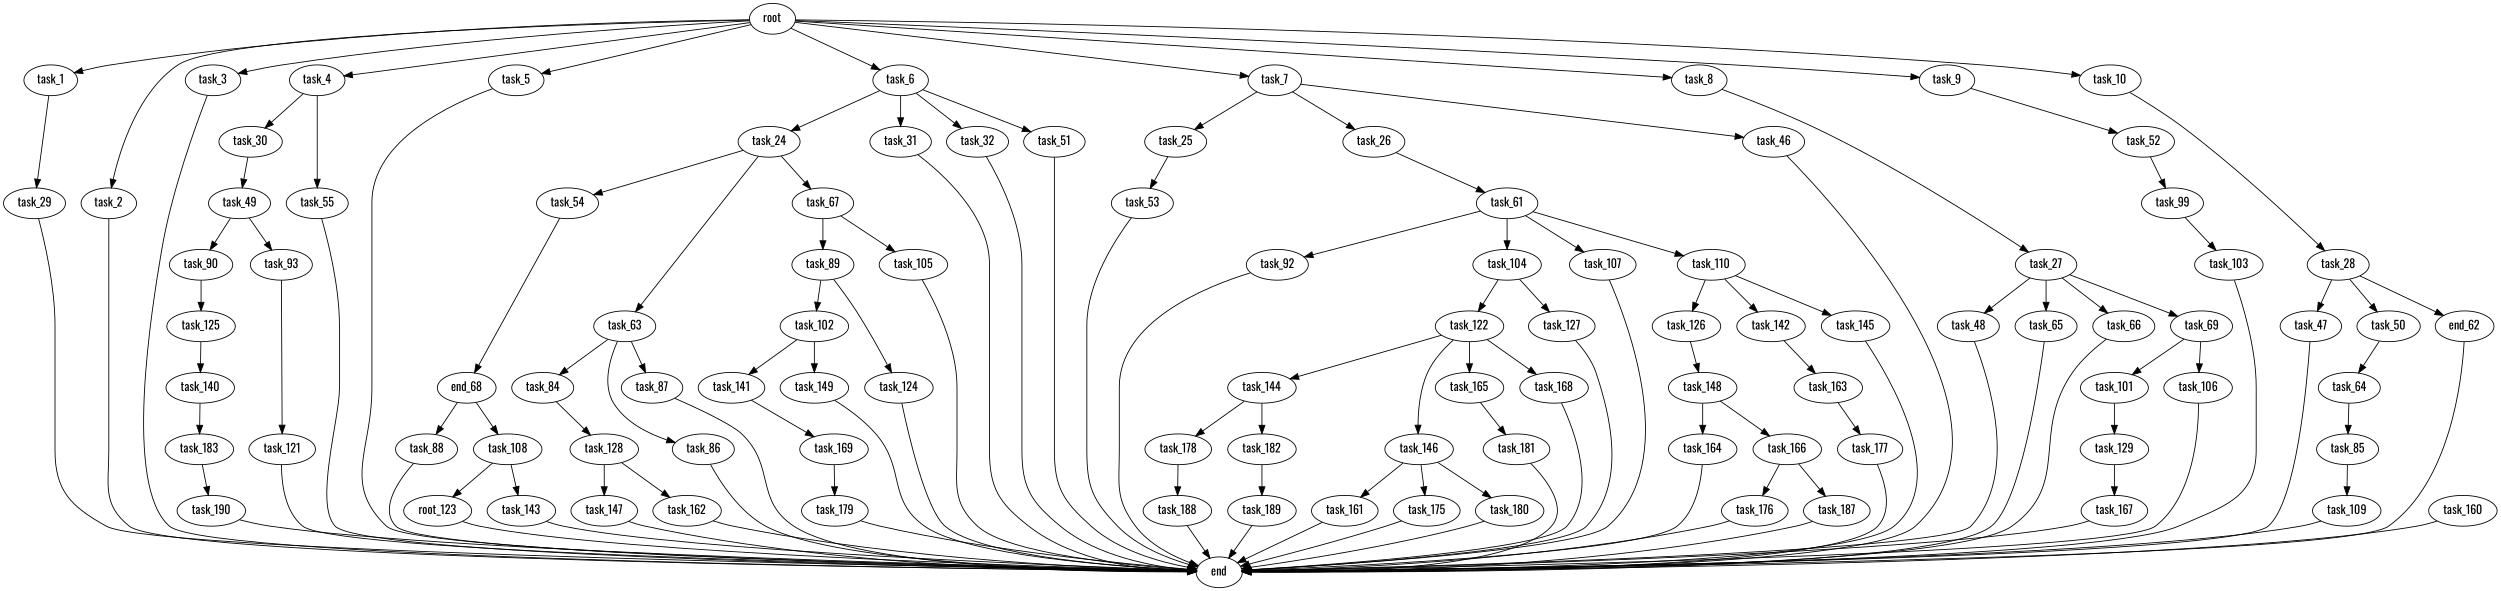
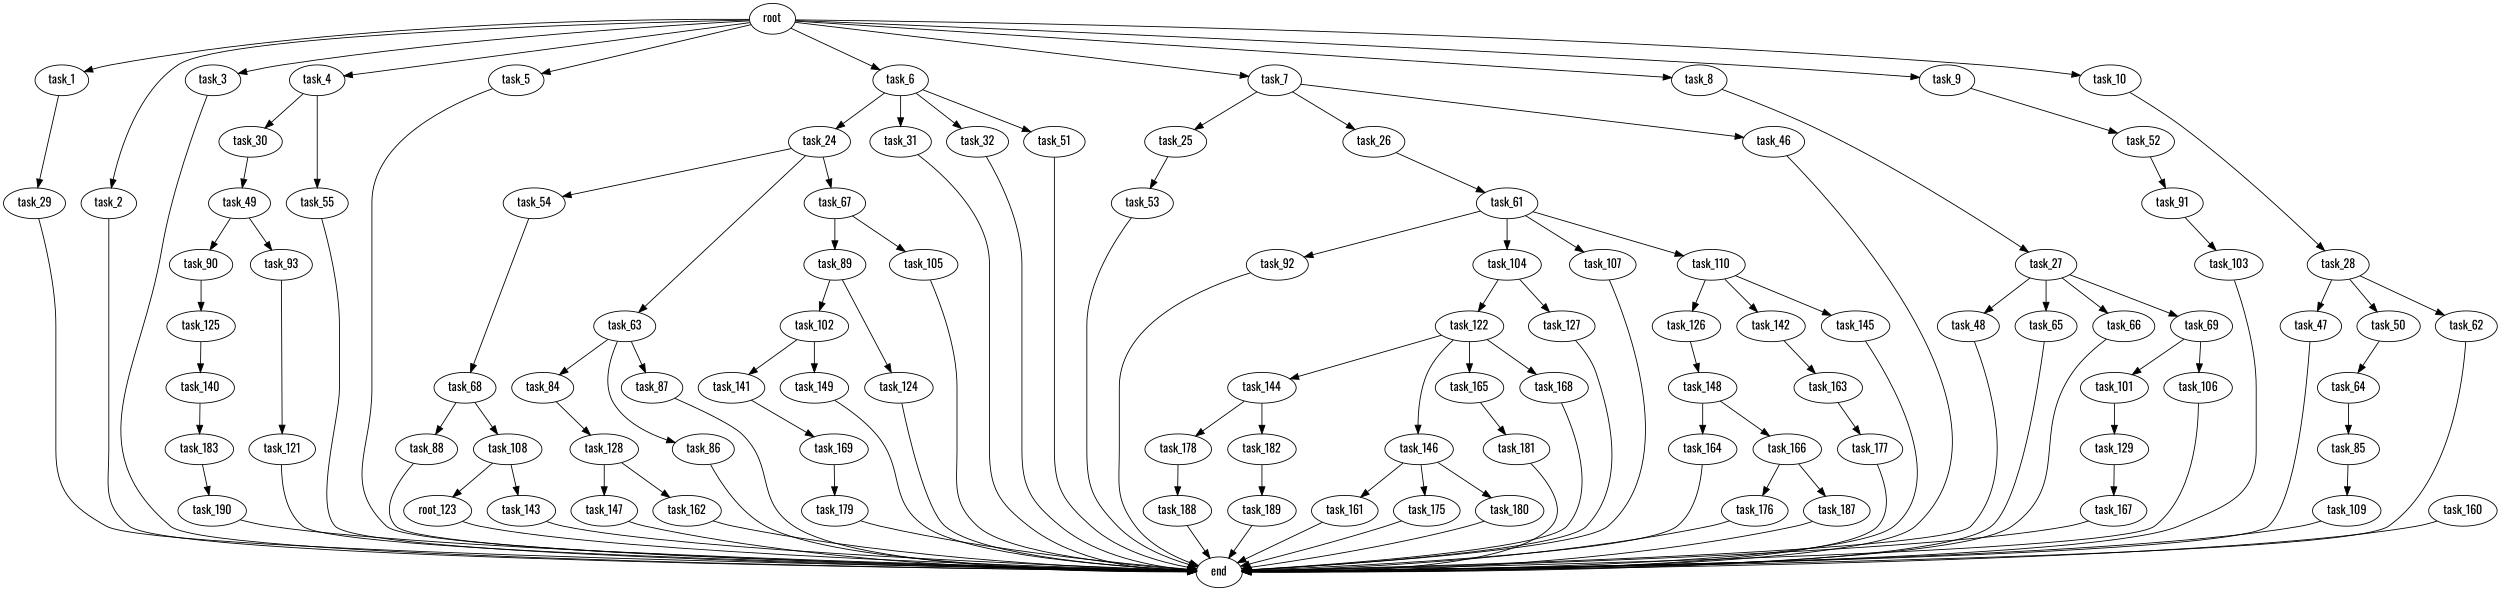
node "task_99": label "task_99" -> "task_91"
node "end_62": label "end_62" -> "task_62"
node "end_68": label "end_68" -> "task_68"
